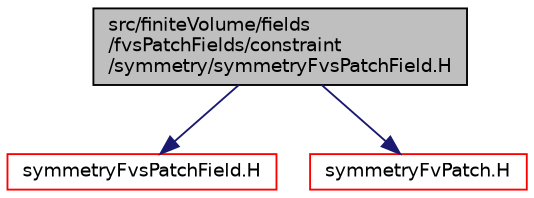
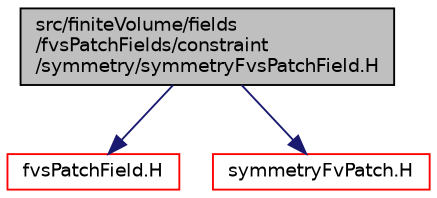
node "symmetryFvsPatchField.H": label "symmetryFvsPatchField.H" -> "fvsPatchField.H"
